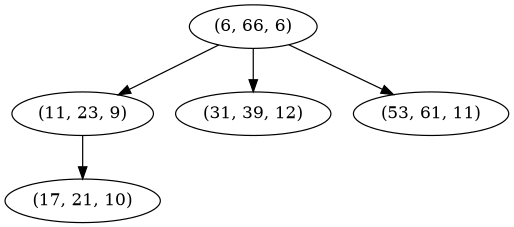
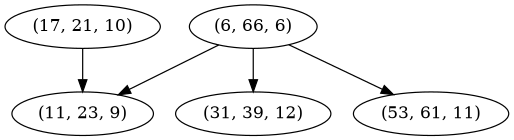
edge "(11, 23, 9)" -> "(17, 21, 10)": reversed
